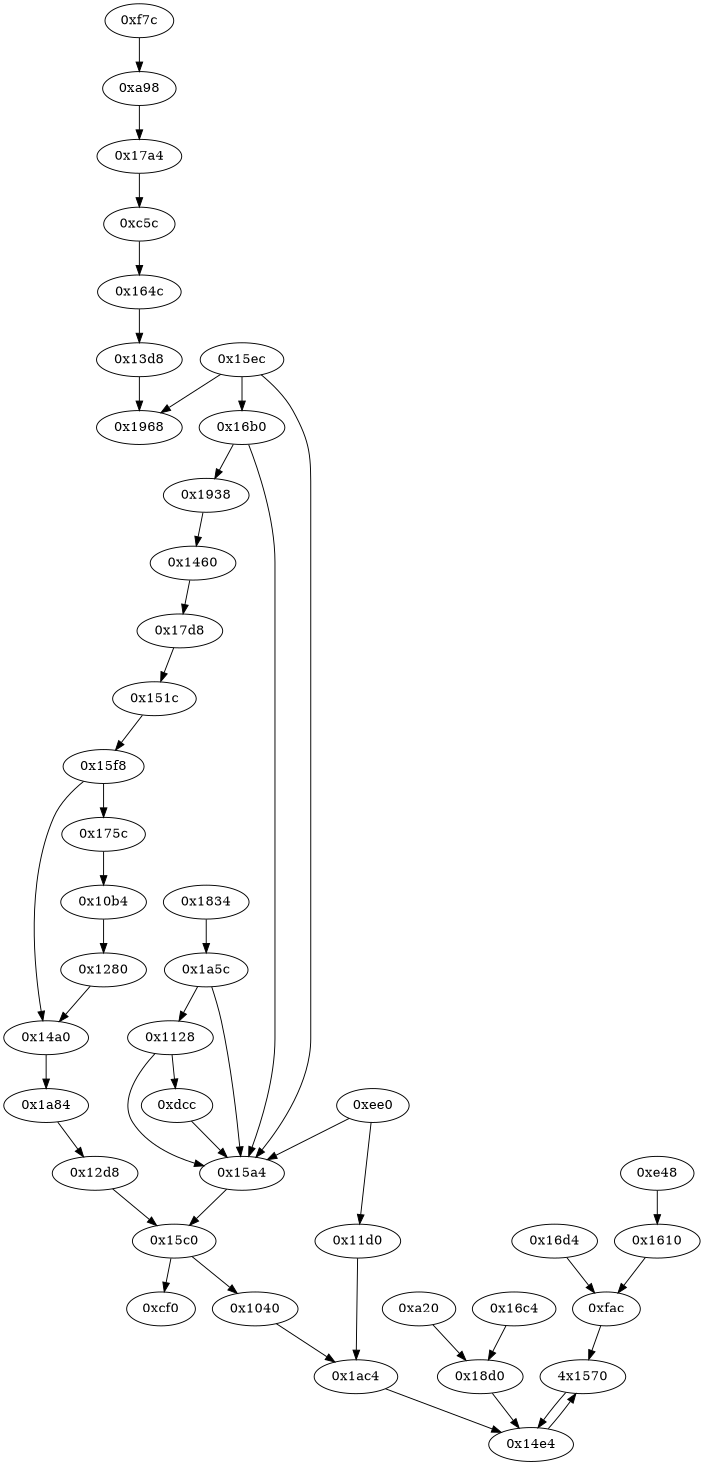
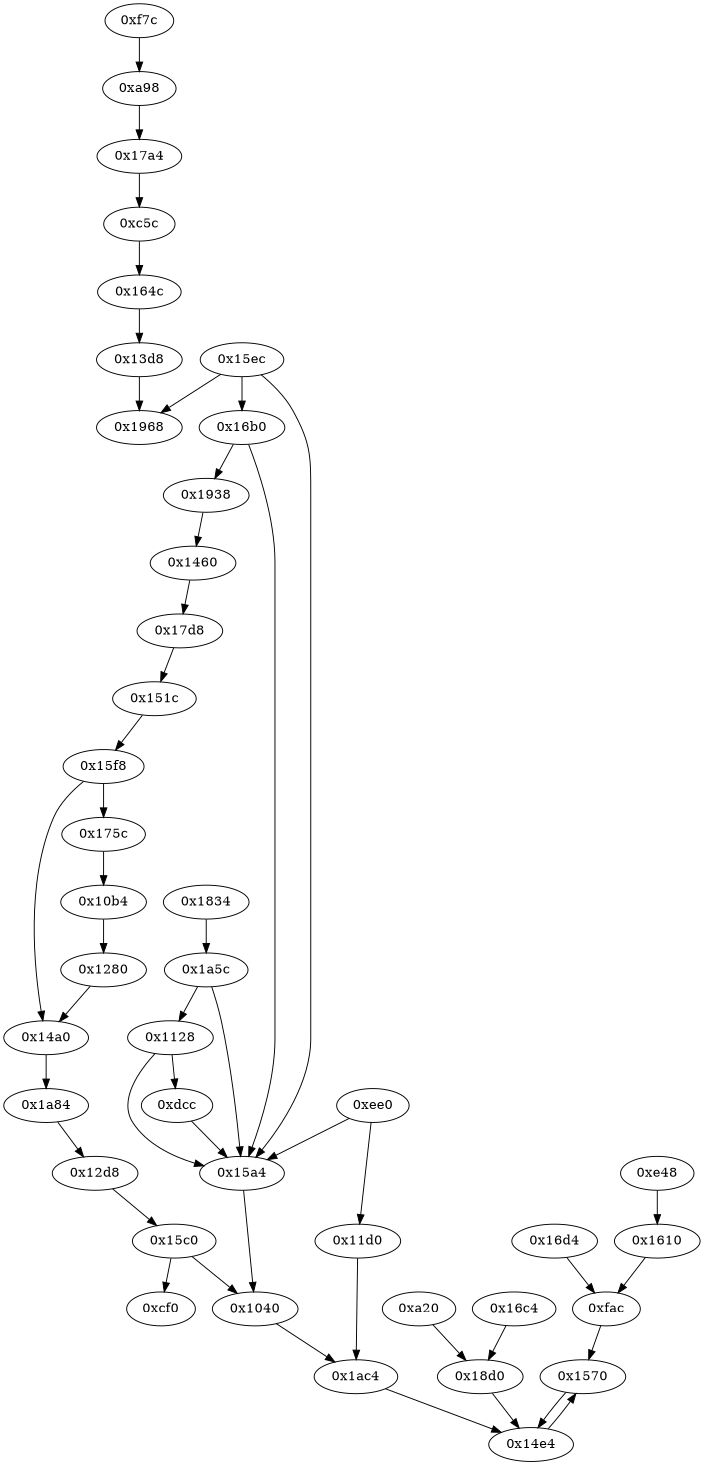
edge "0x15a4" -> "0x15c0": now "0x15a4" -> "0x1040"
node "4x1570": label "4x1570" -> "0x1570"
